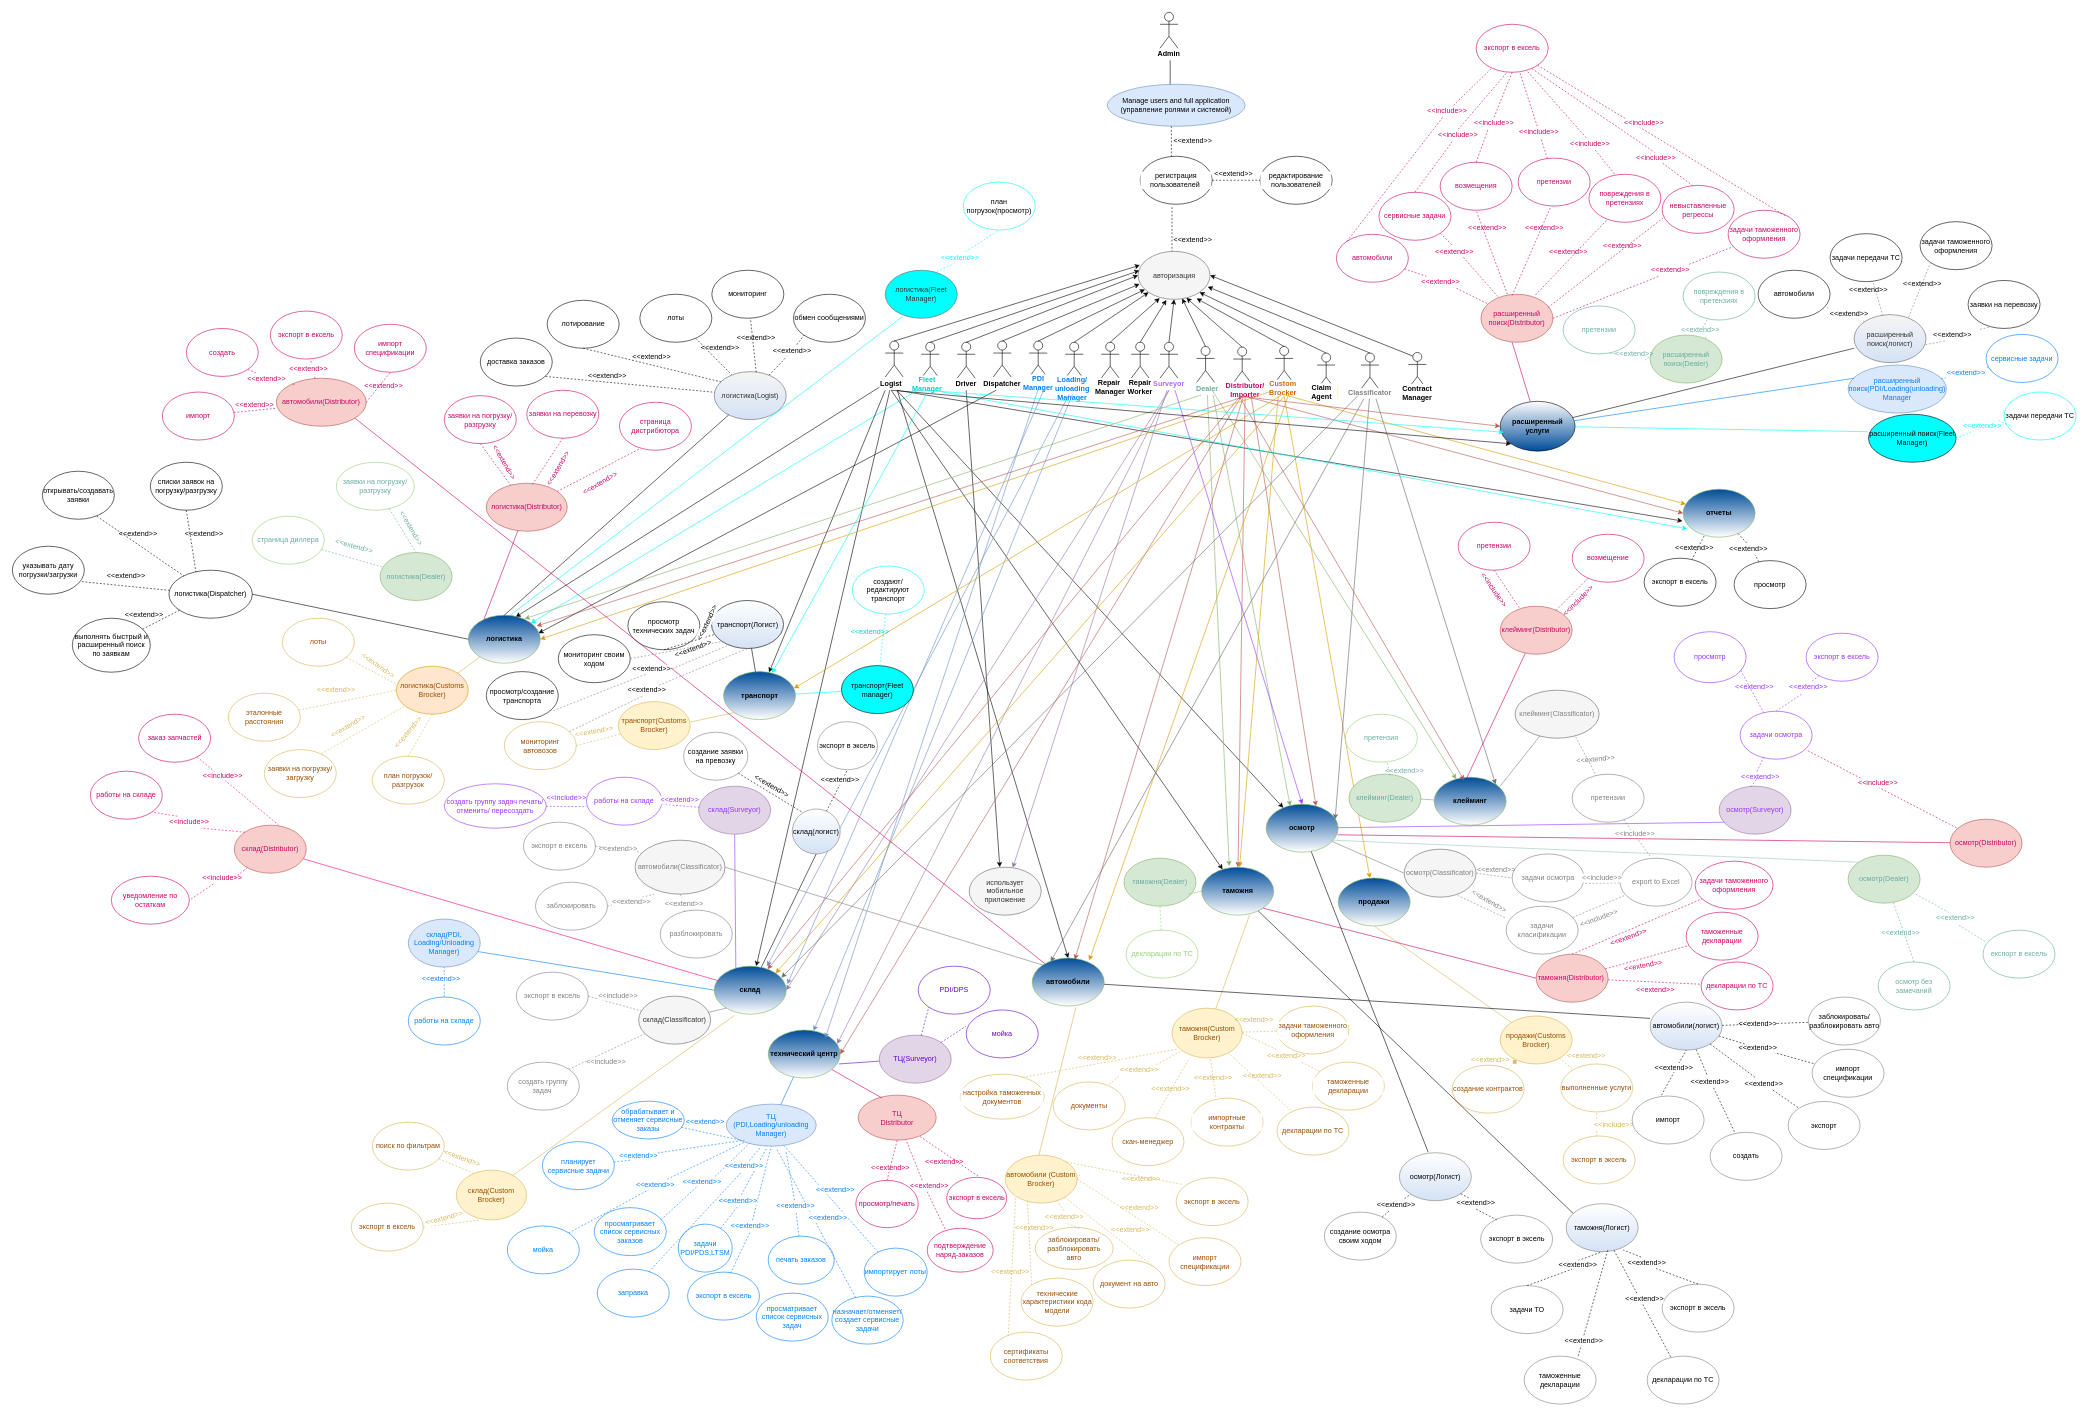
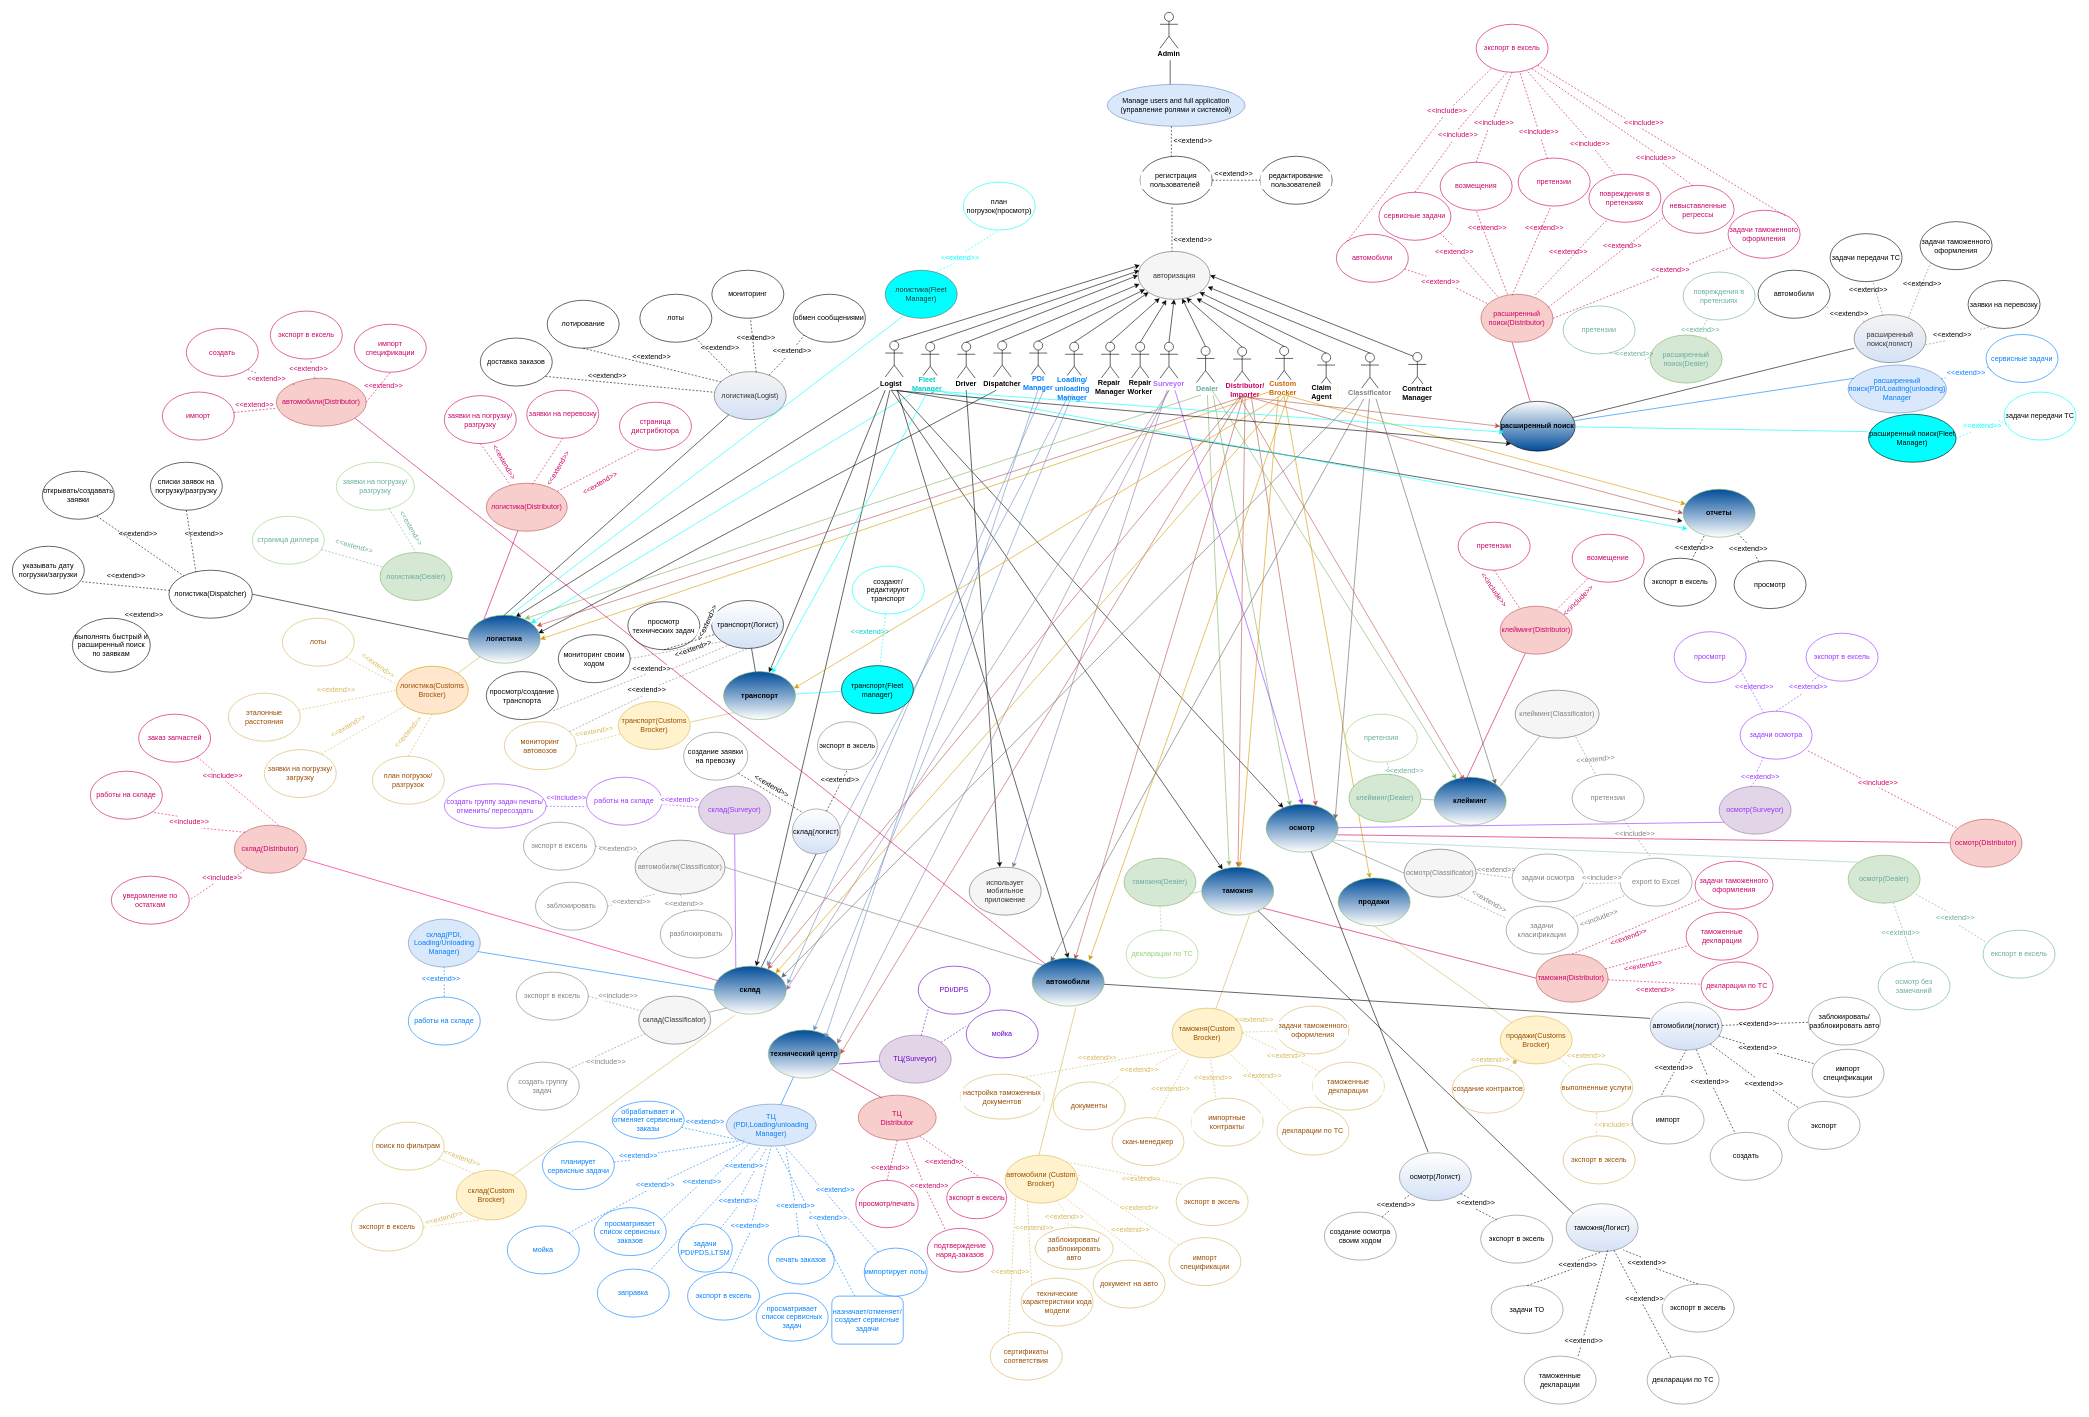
node "расширенный услуги": label "расширенный услуги" -> "расширенный поиск"
edge "логистика(Dispatcher)" -- "выполнять быстрый и расширенный поиск по заявкам": removed
node "назначает/отменяет/создает сервисные задачи": shape ellipse -> rounded rectangle
